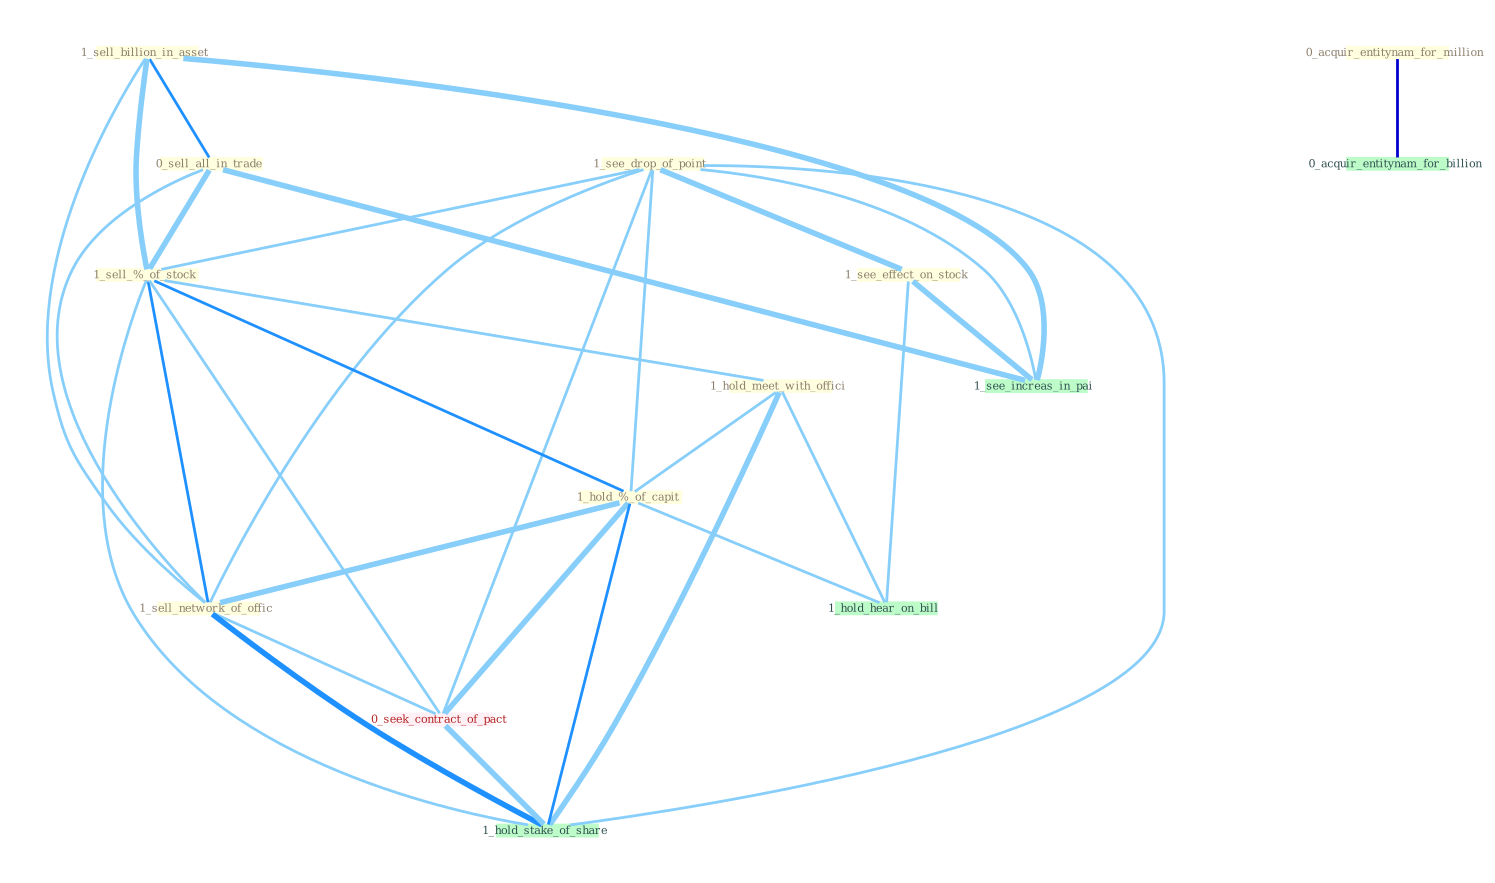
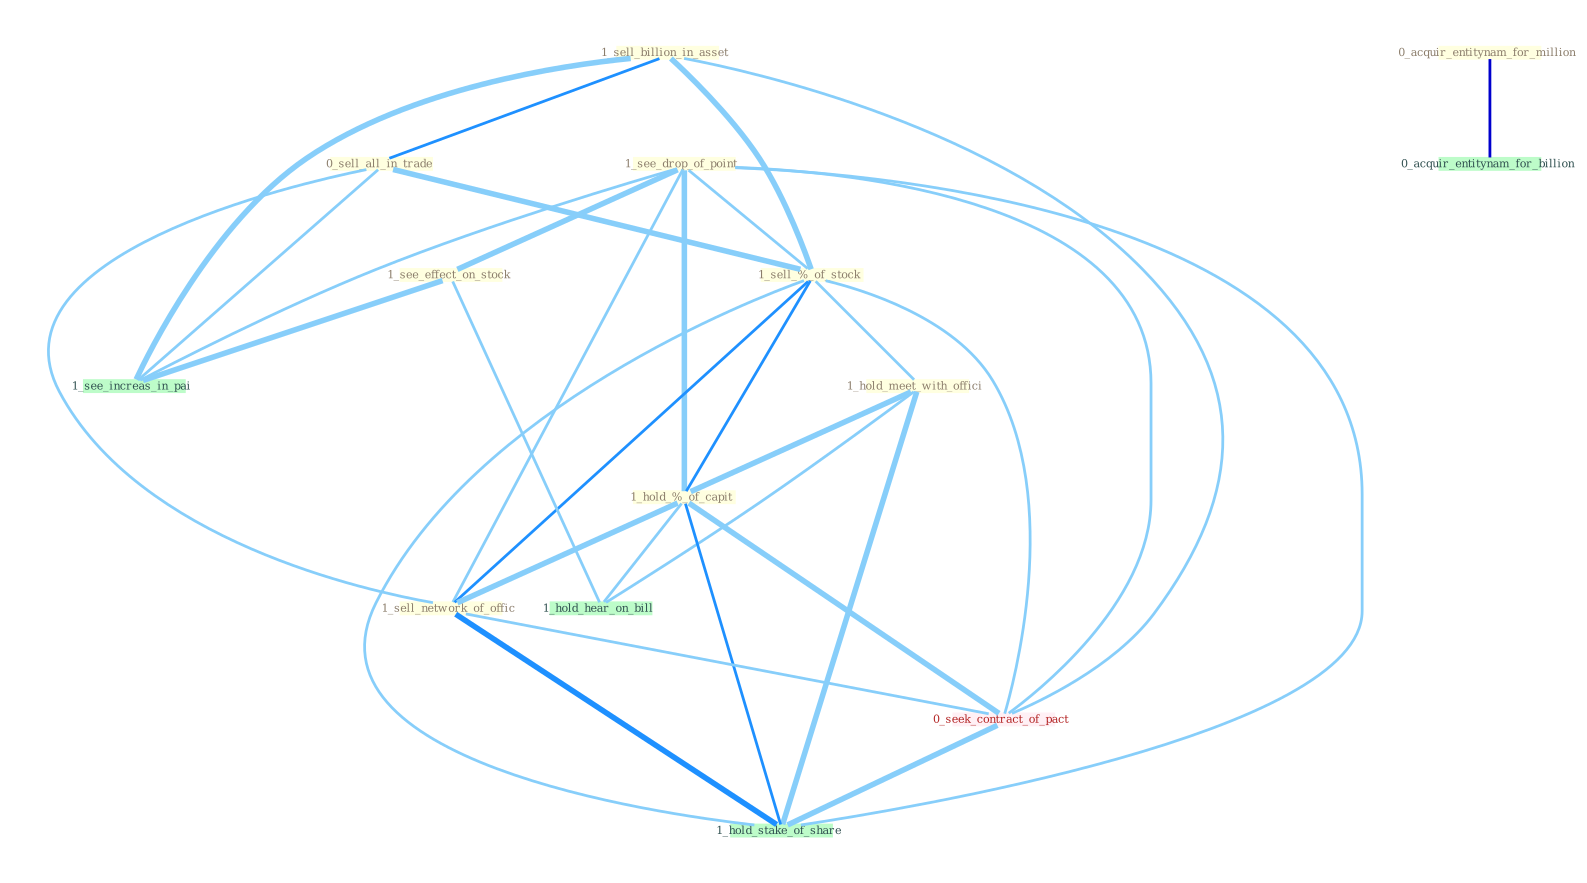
edge "1_sell_billion_in_asset" -- "1_sell_network_of_offic": now "1_sell_billion_in_asset" -- "0_seek_contract_of_pact"
edge "0_sell_all_in_trade" -- "1_see_increas_in_pai": style bold -> solid
edge "1_see_drop_of_point" -- "1_hold_%_of_capit": style solid -> bold
edge "1_hold_meet_with_offici" -- "1_hold_%_of_capit": style solid -> bold
